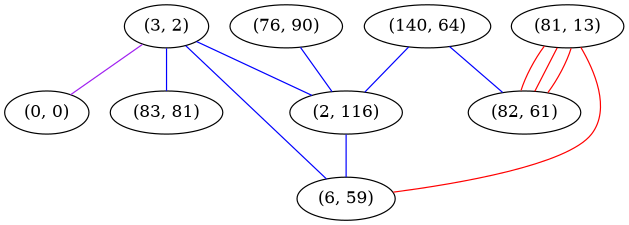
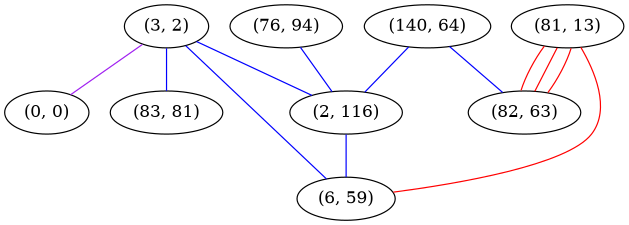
node "(76, 90)": label "(76, 90)" -> "(76, 94)"
node "(82, 61)": label "(82, 61)" -> "(82, 63)"
